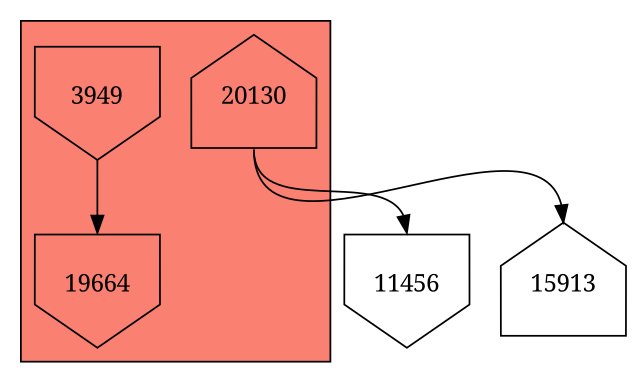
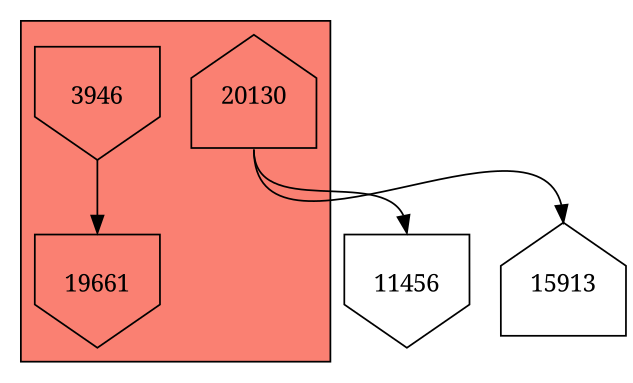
node "3949": label "3949" -> "3946"
node "19664": label "19664" -> "19661"
